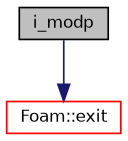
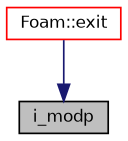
edge "i_modp" -> "Foam::exit": reversed
